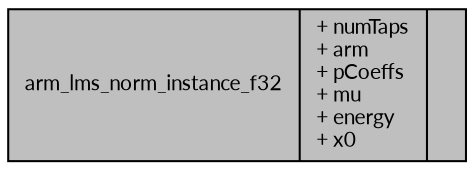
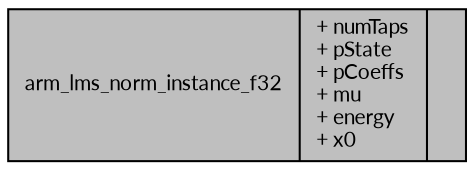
node "arm_lms_norm_instance_f32": text "+ arm" -> "+ pState"
